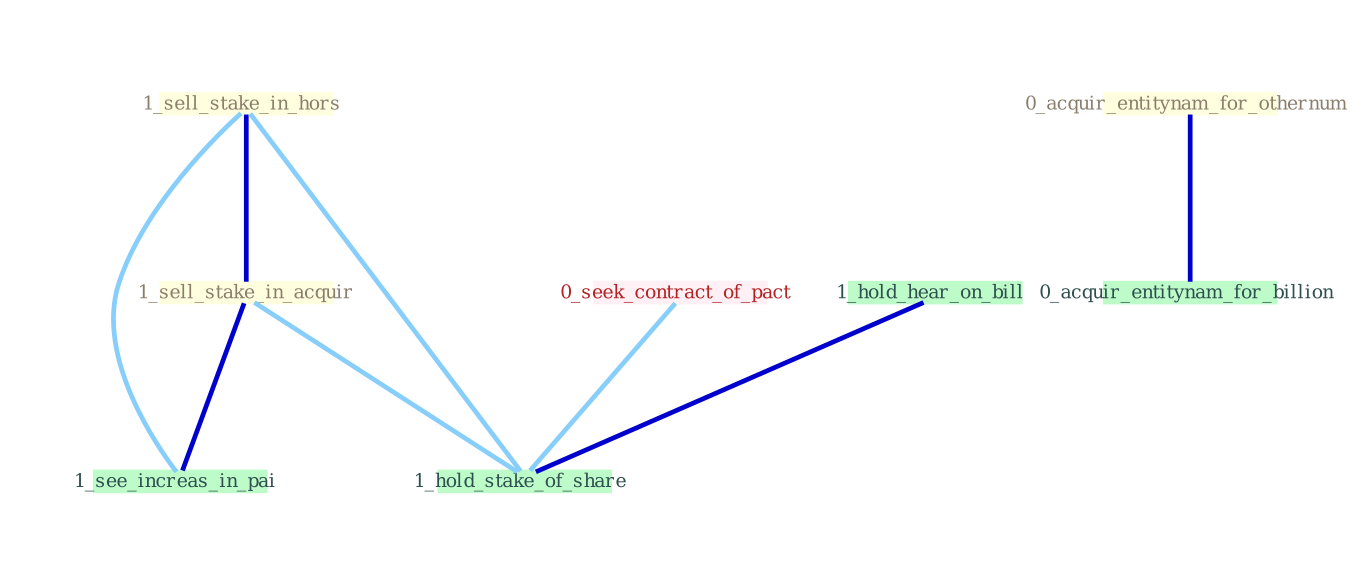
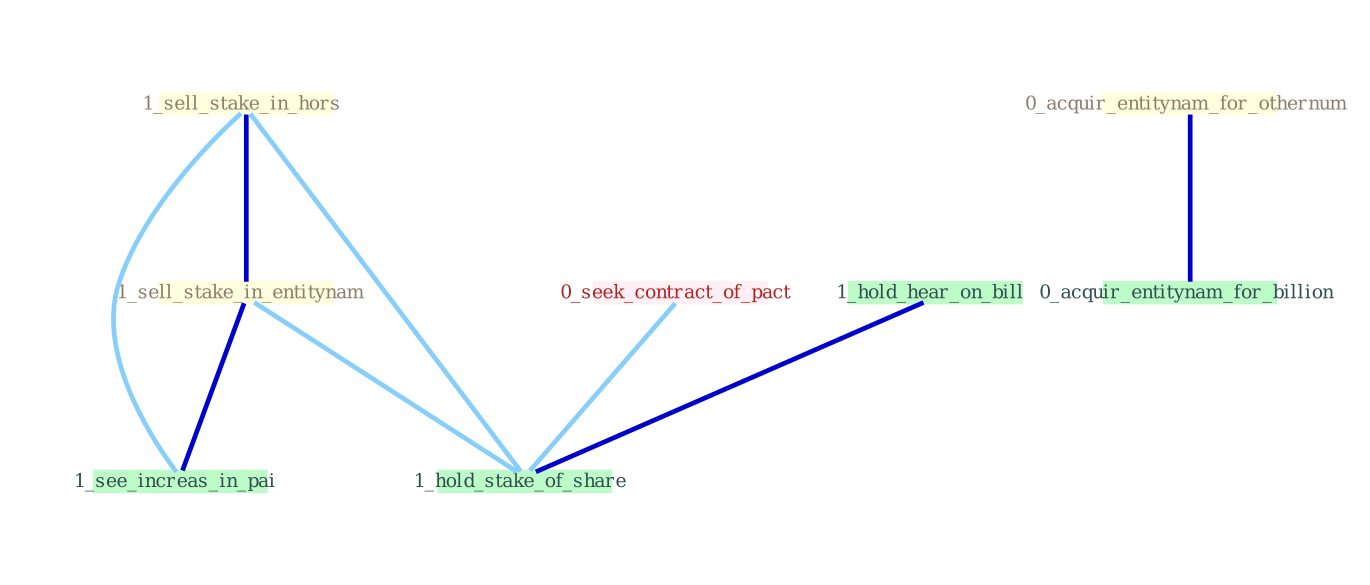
node "1_sell_stake_in_acquir": label "1_sell_stake_in_acquir" -> "1_sell_stake_in_entitynam"
